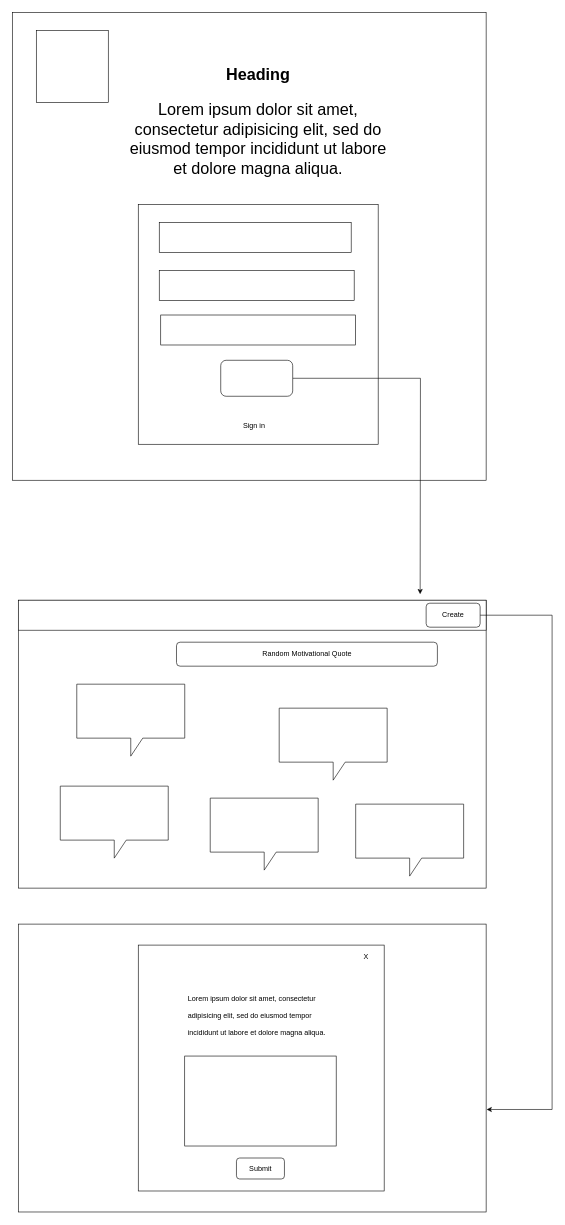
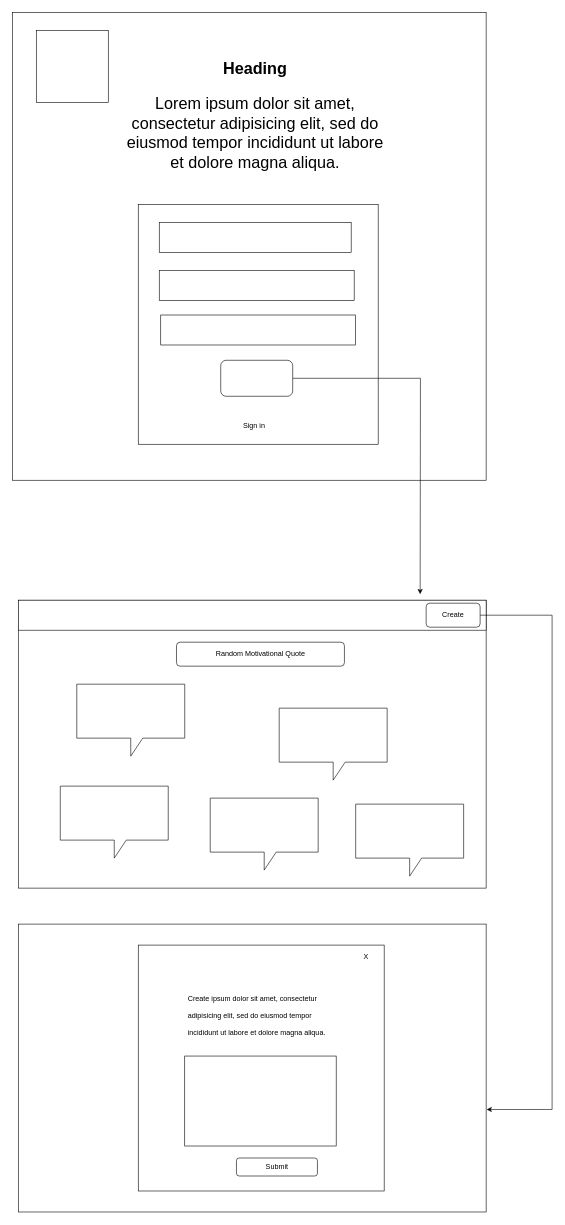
node "HeadingLorem ipsum dolor sit amet, consectetur adipisicing elit, sed do eiusmod tempor incididunt ut labore et dolore magna aliqua.": moved (258, 120) -> (255, 114)
node "Random Motivational Quote": size 261x24 -> 168x24
node "Lorem ipsum dolor sit amet, consectetur adipisicing elit, sed do eiusmod tempor incididunt ut labore et dolore magna aliqua.": label "Lorem ipsum dolor sit amet, consectetur adipisicing elit, sed do eiusmod tempor incididunt ut labore et dolore magna aliqua." -> "Create ipsum dolor sit amet, consectetur adipisicing elit, sed do eiusmod tempor incididunt ut labore et dolore magna aliqua."
node "Submit": size 48x21 -> 81x18
